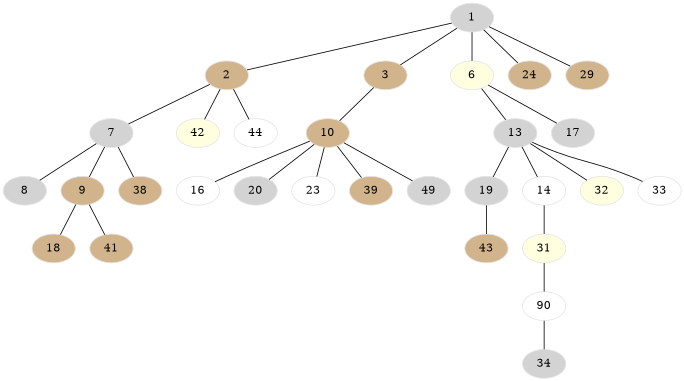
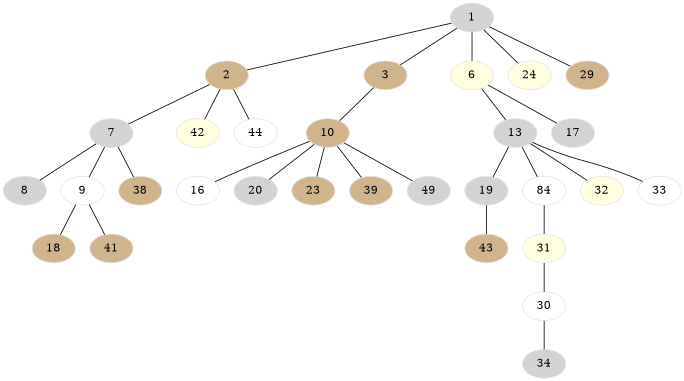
node "24": fillcolor tan -> lightyellow
node "9": fillcolor tan -> white
node "23": fillcolor white -> tan
node "14": label "14" -> "84"
node "90": label "90" -> "30"
